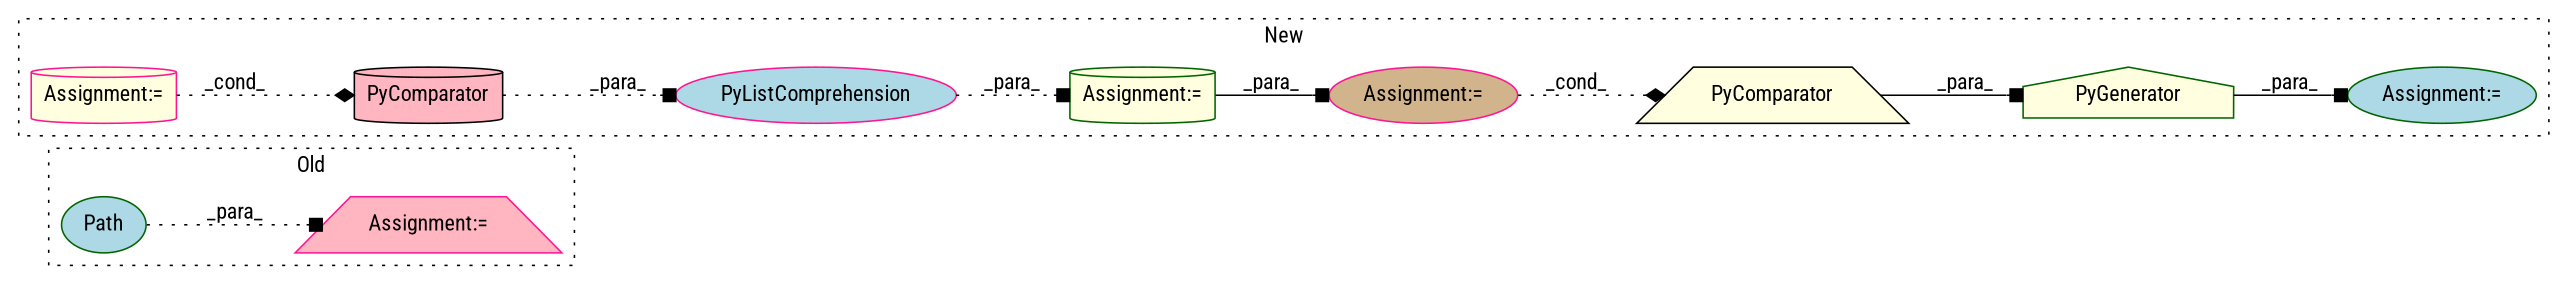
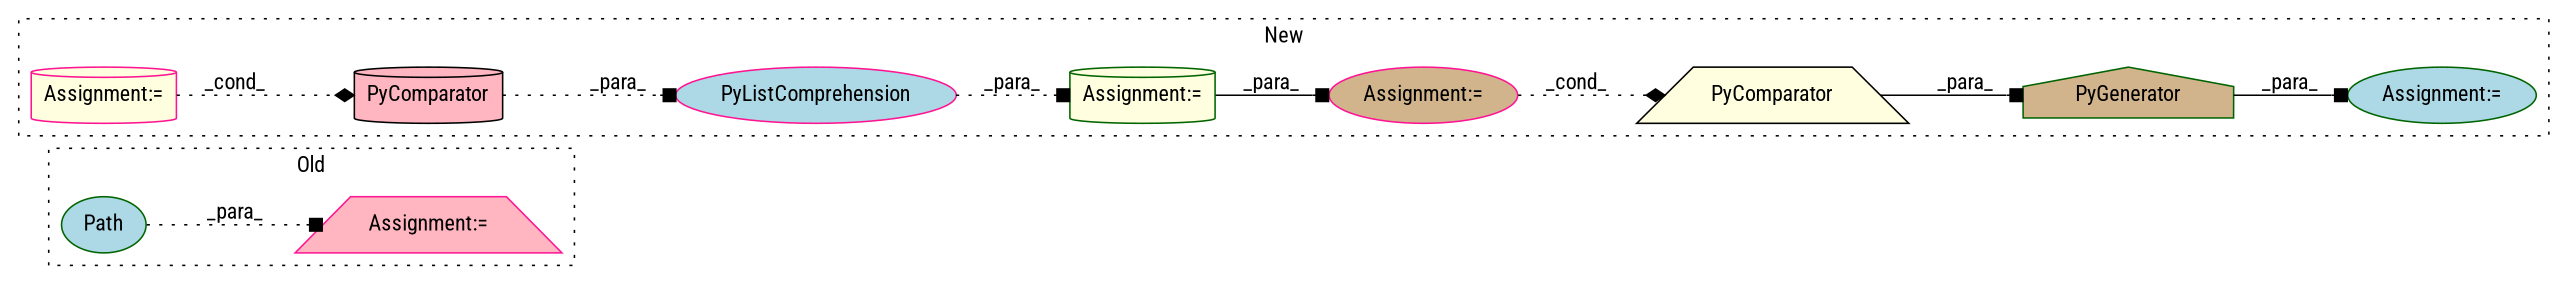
node "PyGenerator": fillcolor lightyellow -> tan
